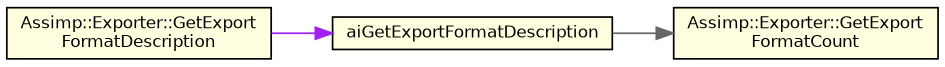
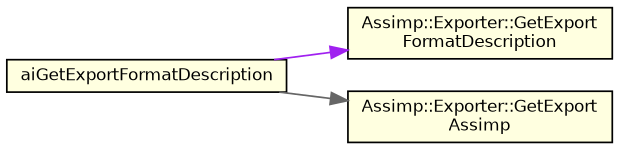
edge "Assimp::Exporter::GetExport FormatDescription" -> "aiGetExportFormatDescription": reversed
node "Assimp::Exporter::GetExport FormatCount": label "Assimp::Exporter::GetExport FormatCount" -> "Assimp::Exporter::GetExport Assimp"
